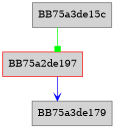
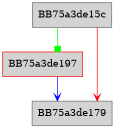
edge "BB75a3de15c" -> "BB75a3de179": added
node "BB75a2de197": label "BB75a2de197" -> "BB75a3de197"
